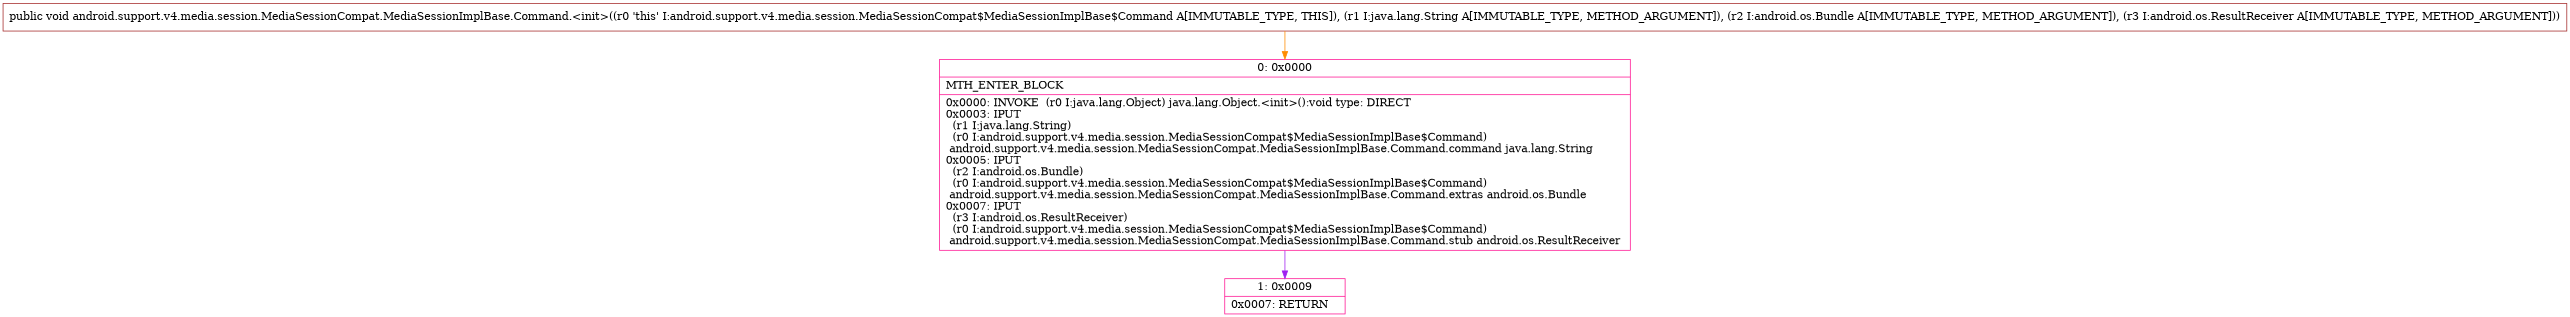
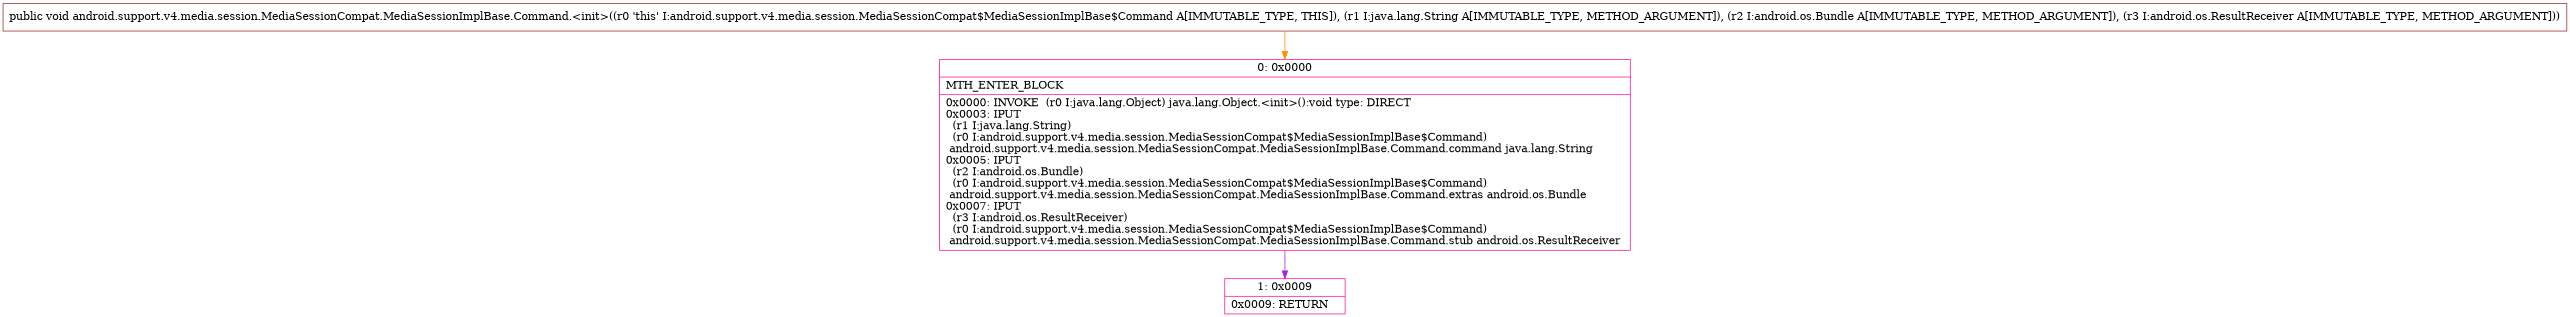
node "1: 0x0009": text "0x0007: RETURN" -> "0x0009: RETURN"
